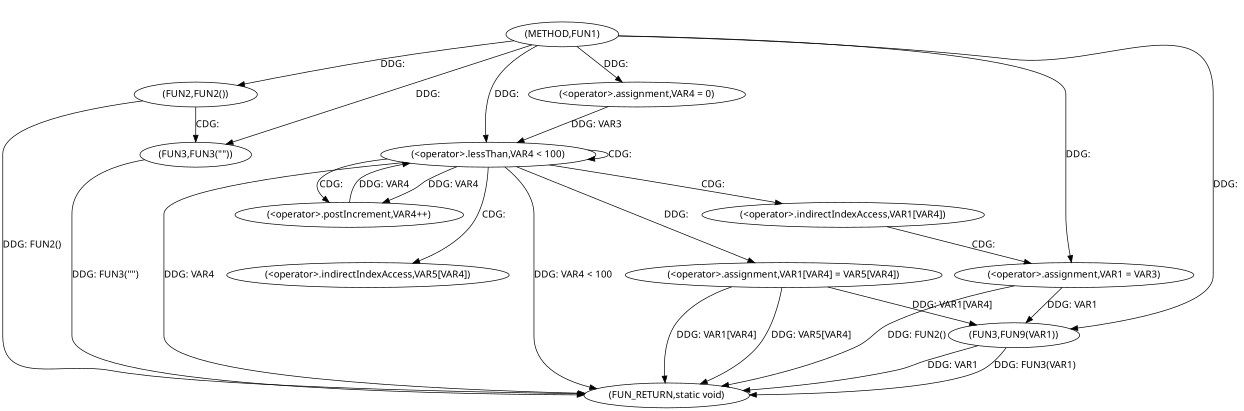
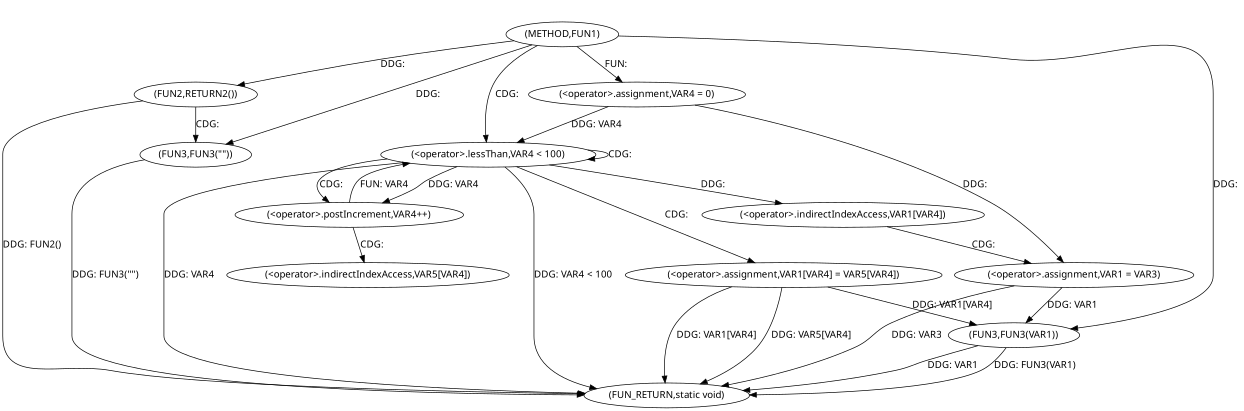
edge "(METHOD,FUN1)" -> "(<operator>.assignment,VAR1 = VAR3)": now "(<operator>.assignment,VAR4 = 0)" -> "(<operator>.assignment,VAR1 = VAR3)"
edge "(METHOD,FUN1)" -> "(<operator>.assignment,VAR4 = 0)": label "DDG: " -> "FUN: "
node "(FUN2,FUN2())": label "(FUN2,FUN2())" -> "(FUN2,RETURN2())"
edge "(METHOD,FUN1)" -> "(<operator>.lessThan,VAR4 < 100)": label "DDG: " -> "CDG: "
edge "(<operator>.assignment,VAR4 = 0)" -> "(<operator>.lessThan,VAR4 < 100)": label "DDG: VAR3" -> "DDG: VAR4"
edge "(<operator>.postIncrement,VAR4++)" -> "(<operator>.lessThan,VAR4 < 100)": label "DDG: VAR4" -> "FUN: VAR4"
edge "(<operator>.lessThan,VAR4 < 100)" -> "(<operator>.indirectIndexAccess,VAR1[VAR4])": label "CDG: " -> "DDG: "
edge "(<operator>.lessThan,VAR4 < 100)" -> "(<operator>.assignment,VAR1[VAR4] = VAR5[VAR4])": label "DDG: " -> "CDG: "
edge "(<operator>.lessThan,VAR4 < 100)" -> "(<operator>.indirectIndexAccess,VAR5[VAR4])": now "(<operator>.postIncrement,VAR4++)" -> "(<operator>.indirectIndexAccess,VAR5[VAR4])"
edge "(<operator>.assignment,VAR1 = VAR3)" -> "(FUN_RETURN,static void)": label "DDG: FUN2()" -> "DDG: VAR3"
node "(FUN3,FUN9(VAR1))": label "(FUN3,FUN9(VAR1))" -> "(FUN3,FUN3(VAR1))"
